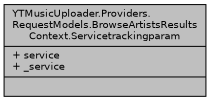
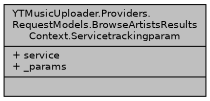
node "YTMusicUploader.Providers.": text "+ _service" -> "+ _params"
